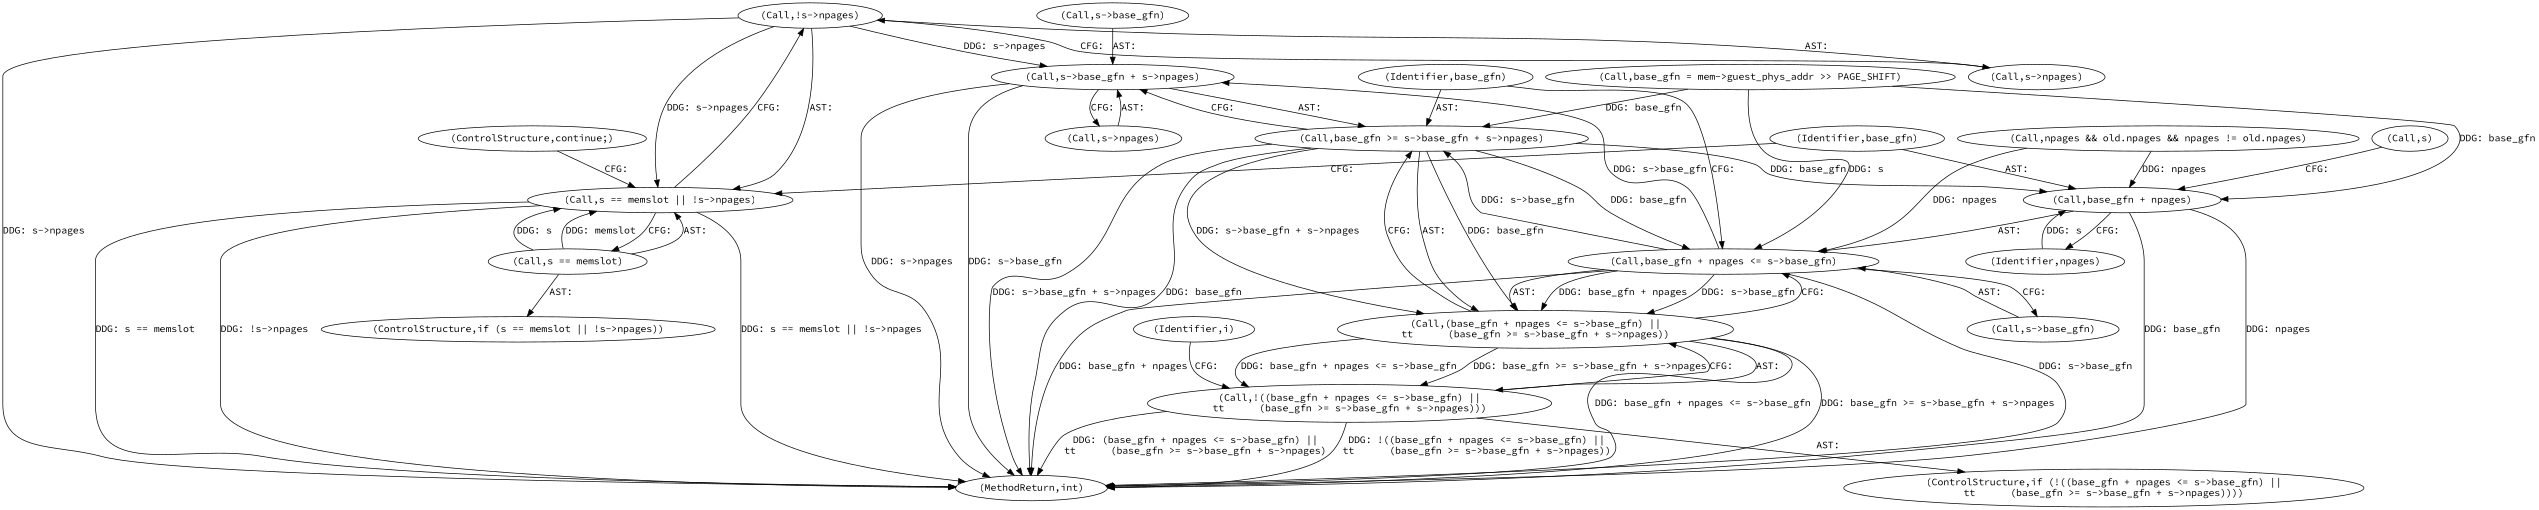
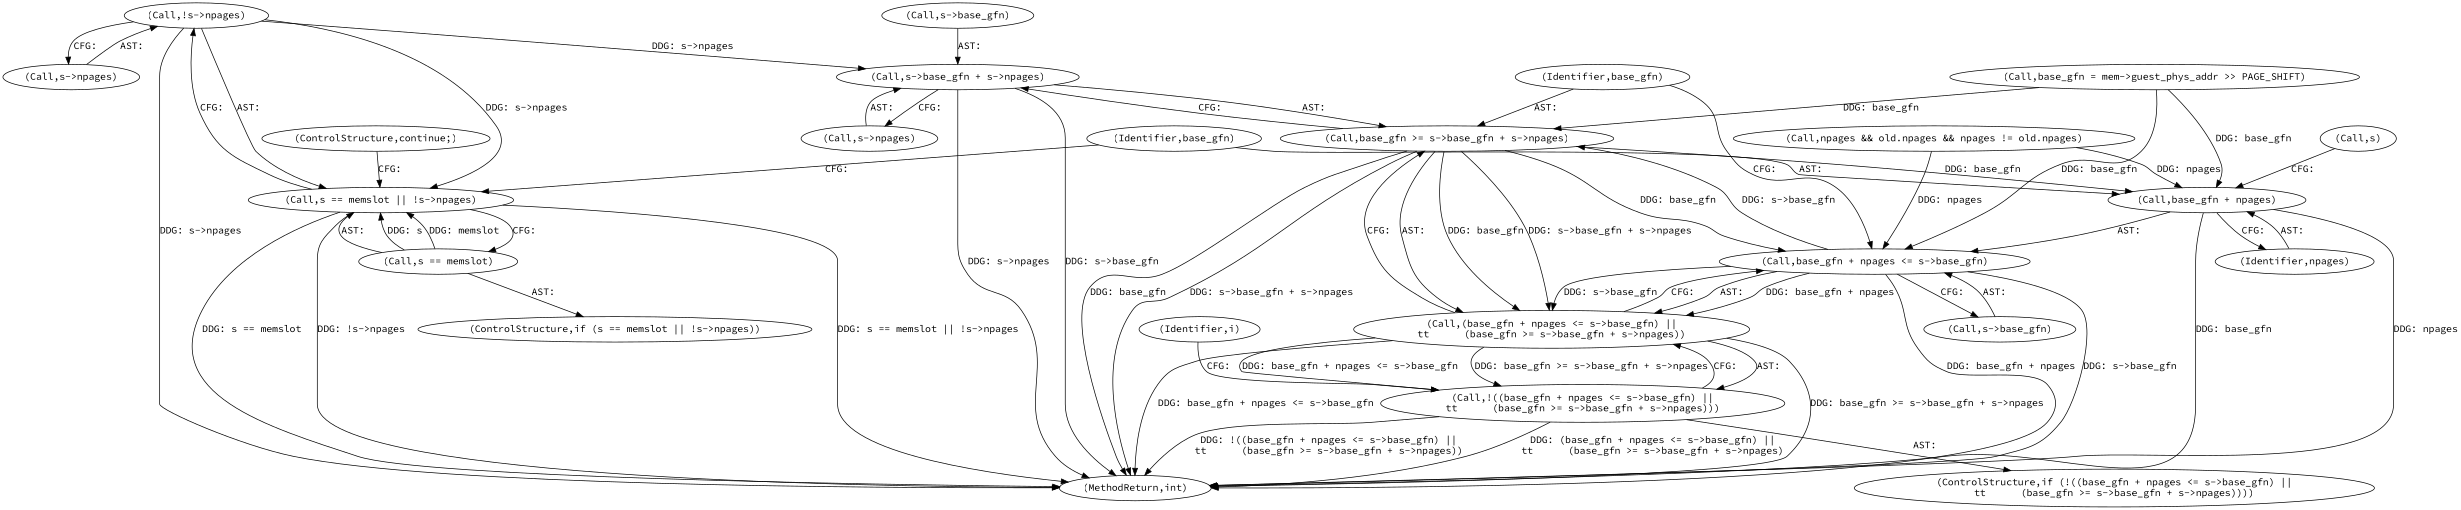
edge "(Call,base_gfn + npages <= s->base_gfn)" -> "(Call,s->base_gfn + s->npages)": removed, label "DDG: s->base_gfn"
edge "(Call,base_gfn = mem->guest_phys_addr >> PAGE_SHIFT)" -> "(Call,base_gfn + npages <= s->base_gfn)": label "DDG: s" -> "DDG: base_gfn"
edge "(Identifier,npages)" -> "(Call,base_gfn + npages)": label "DDG: s" -> "AST: "
